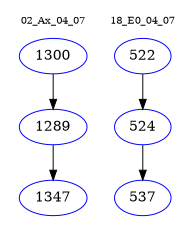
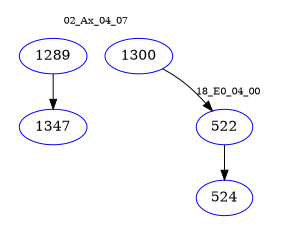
cluster "18_E0_04_07": label "18_E0_04_07" -> "18_E0_04_00"
edge "1300" -> "1289": now "1300" -> "522"
node "537": removed
